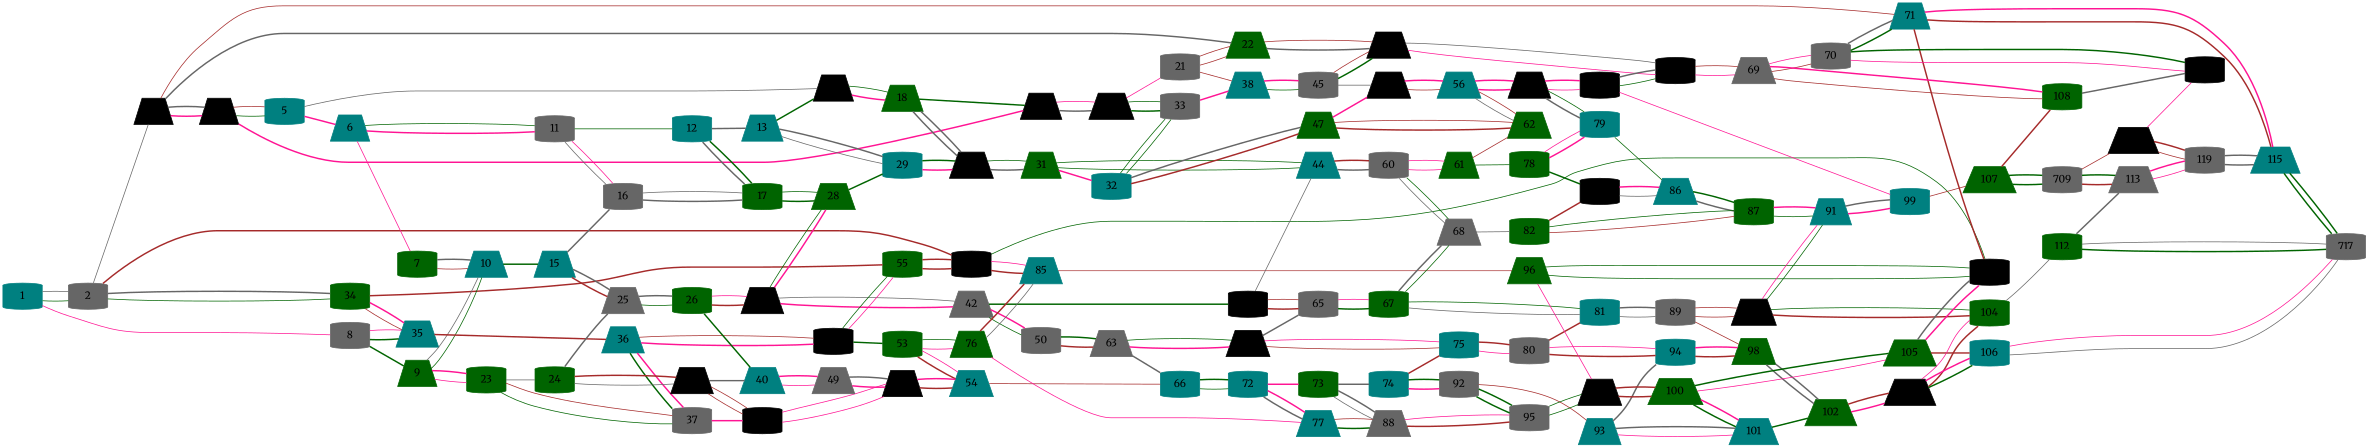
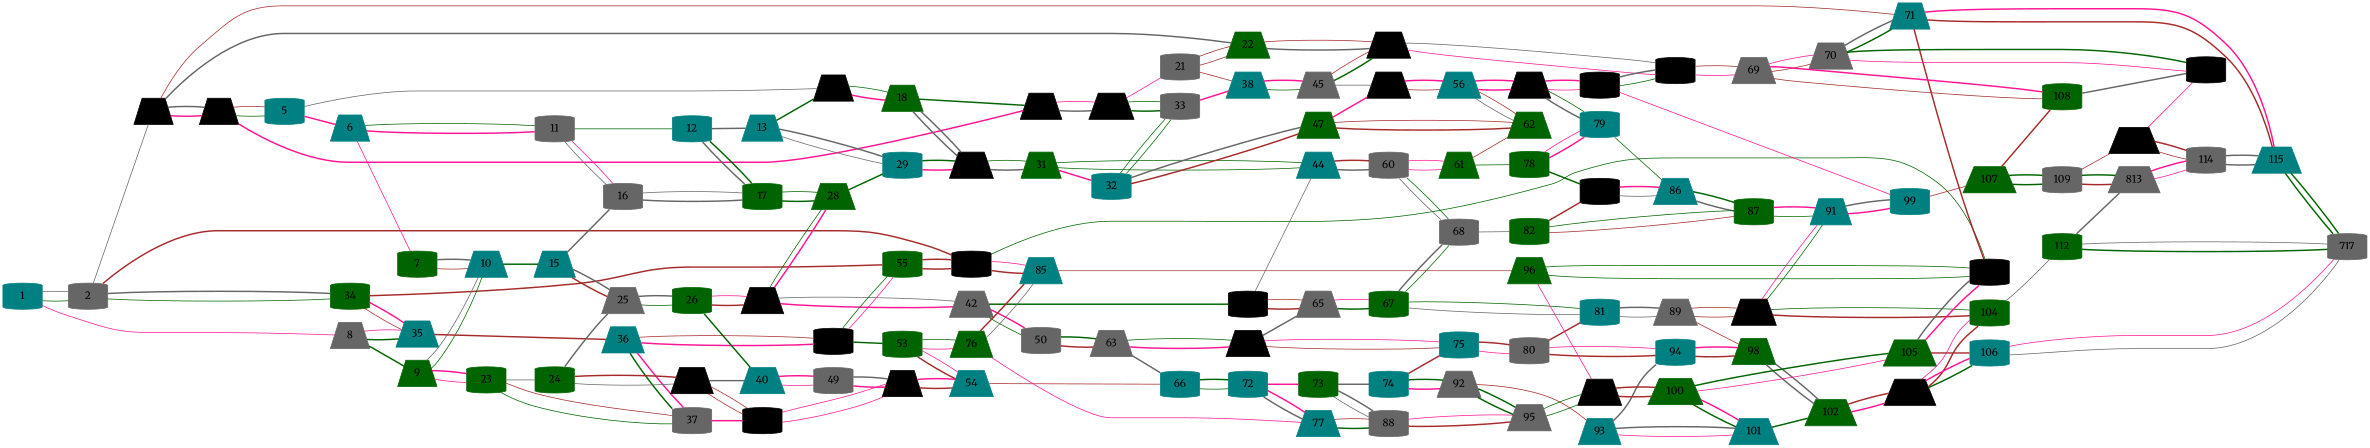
node "70": shape cylinder -> trapezium
node "45": shape cylinder -> trapezium
node "119": label "119" -> "114"
node "709": label "709" -> "109"
node "113": label "113" -> "813"
node "68": shape trapezium -> cylinder
node "65": shape cylinder -> trapezium
node "89": shape cylinder -> trapezium
node "8": shape cylinder -> trapezium
node "49": shape trapezium -> cylinder
node "92": shape cylinder -> trapezium
node "95": shape cylinder -> trapezium
node "88": shape trapezium -> cylinder
